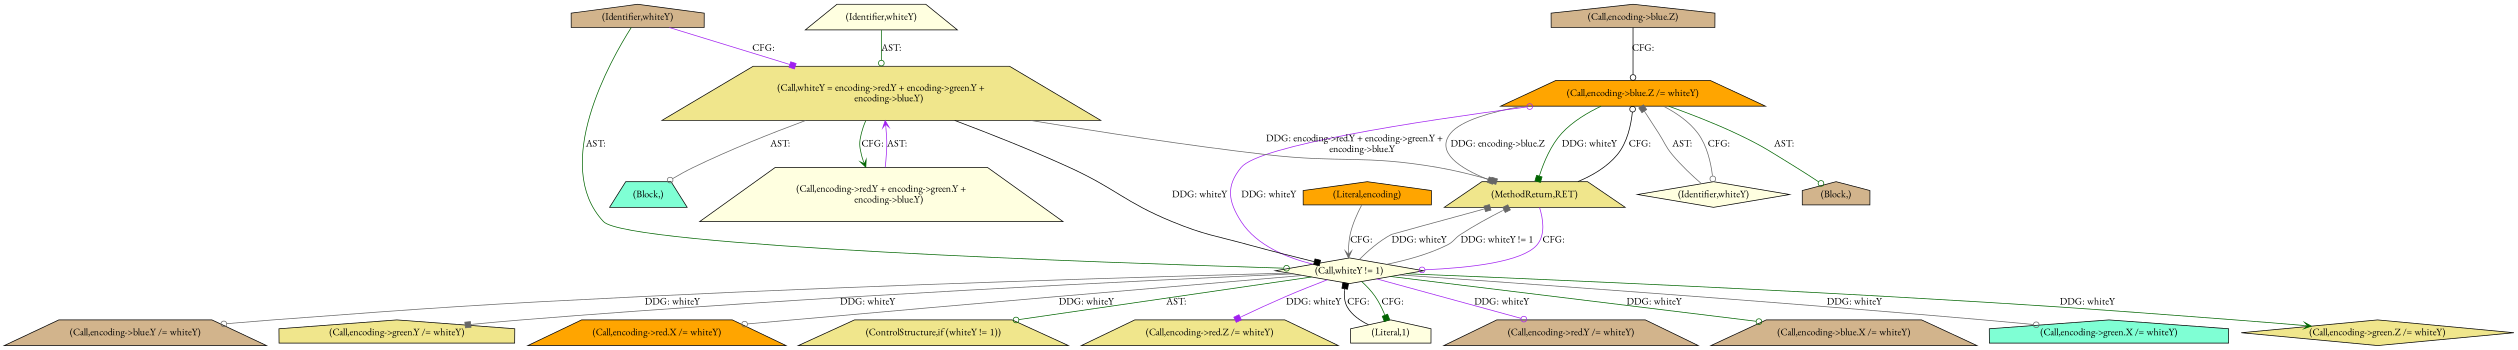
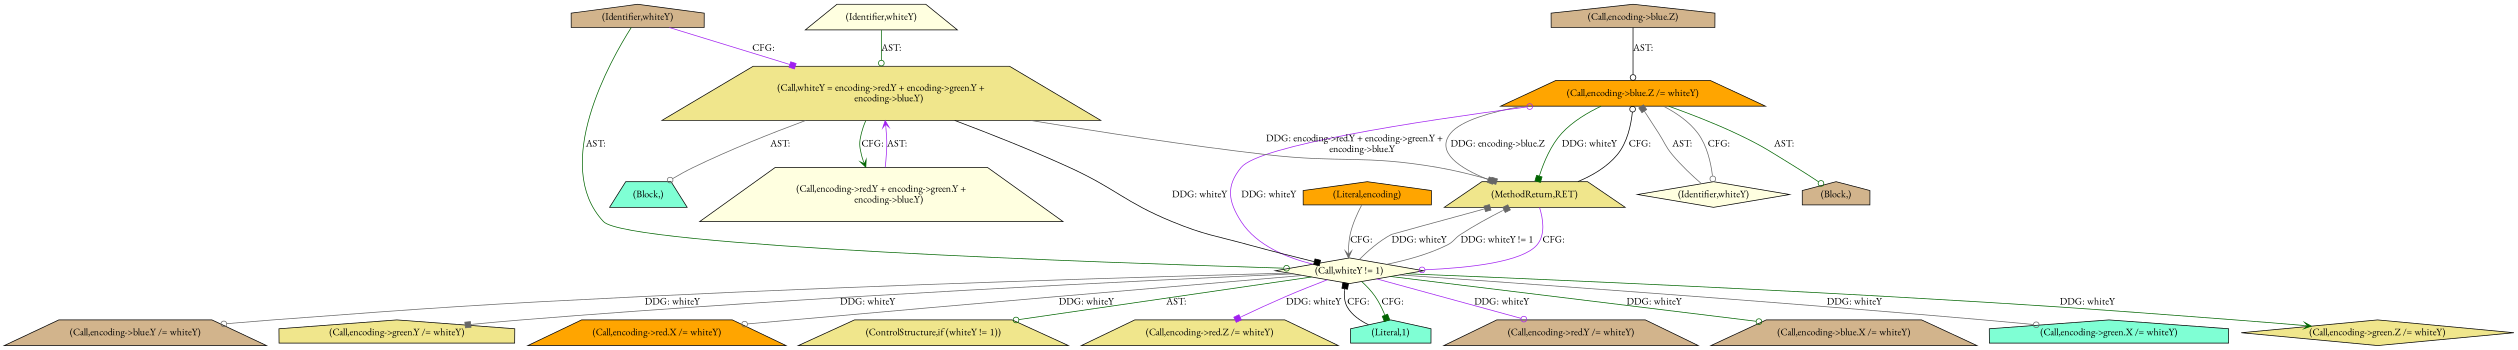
edge "(Call,encoding->blue.Z)" -> "(Call,encoding->blue.Z /= whiteY)": label "CFG: " -> "AST: "
node "(Literal,1)": fillcolor lightyellow -> aquamarine
